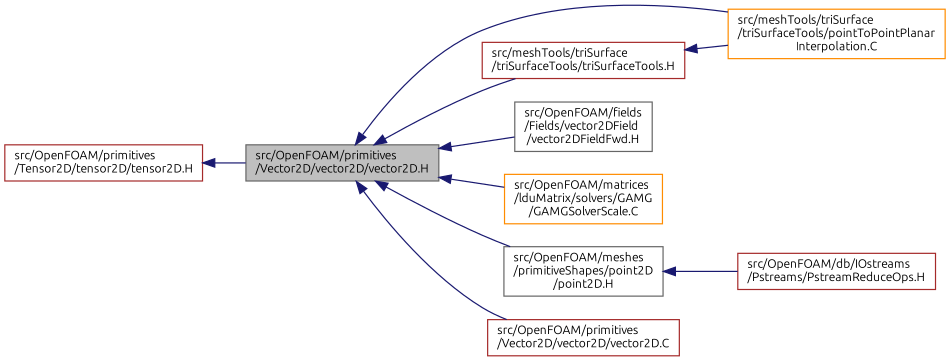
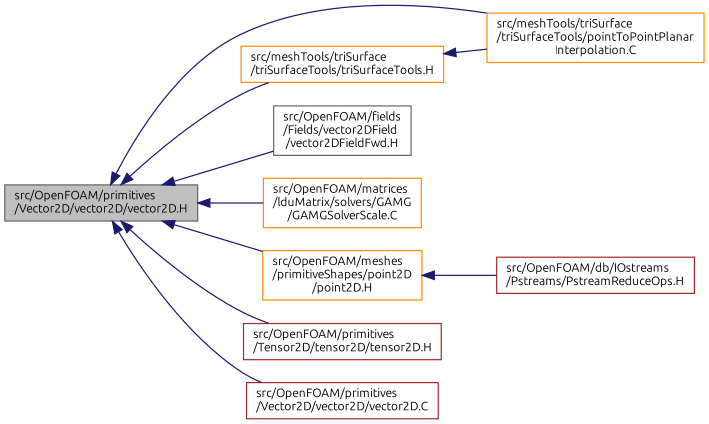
node "src/meshTools/triSurface /triSurfaceTools/triSurfaceTools.H": color brown -> darkorange
edge "src/OpenFOAM/primitives /Vector2D/vector2D/vector2D.H" -> "src/OpenFOAM/primitives /Tensor2D/tensor2D/tensor2D.H": reversed
node "src/OpenFOAM/meshes /primitiveShapes/point2D /point2D.H": color gray40 -> darkorange
